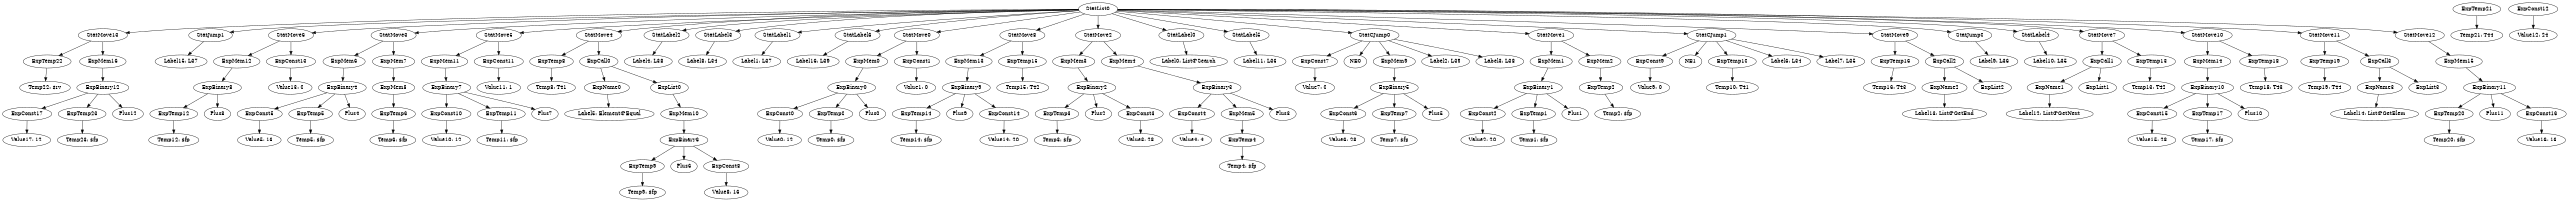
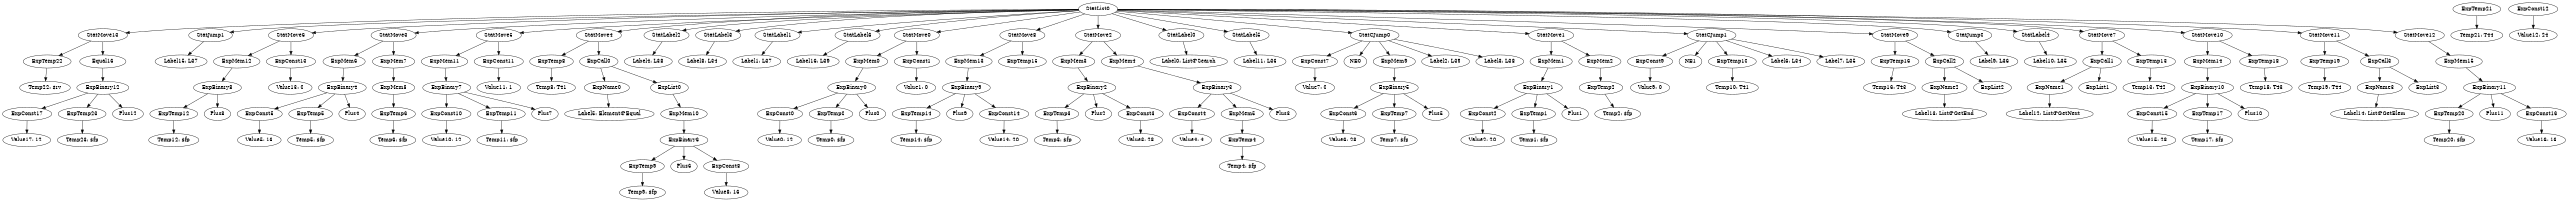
node "ExpMem16": label "ExpMem16" -> "Equal16"
node "Temp15: T42": removed
